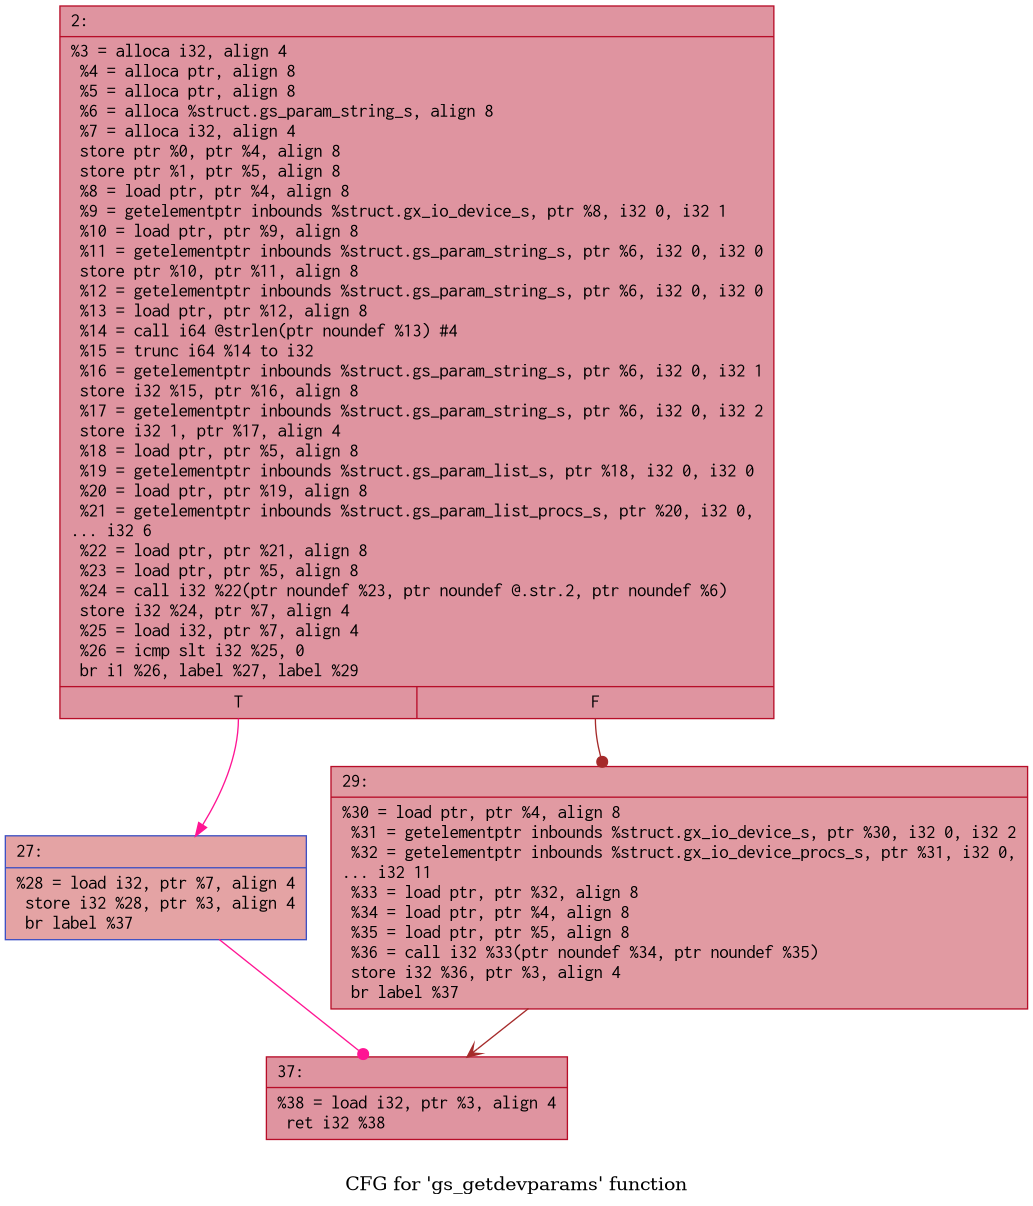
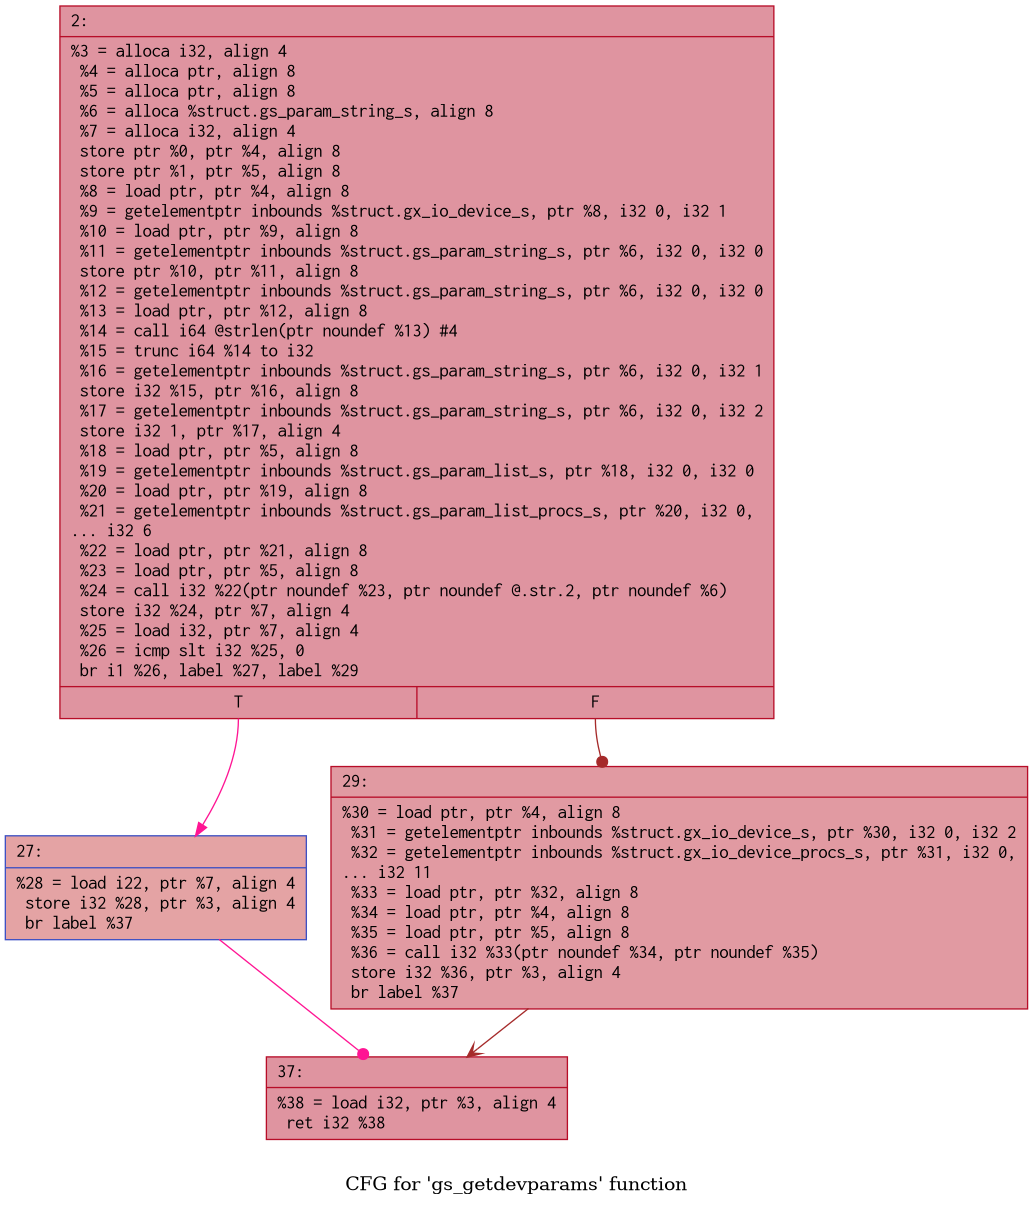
node "27:": text "%28 = load i32, ptr %7, align 4" -> "%28 = load i22, ptr %7, align 4"
